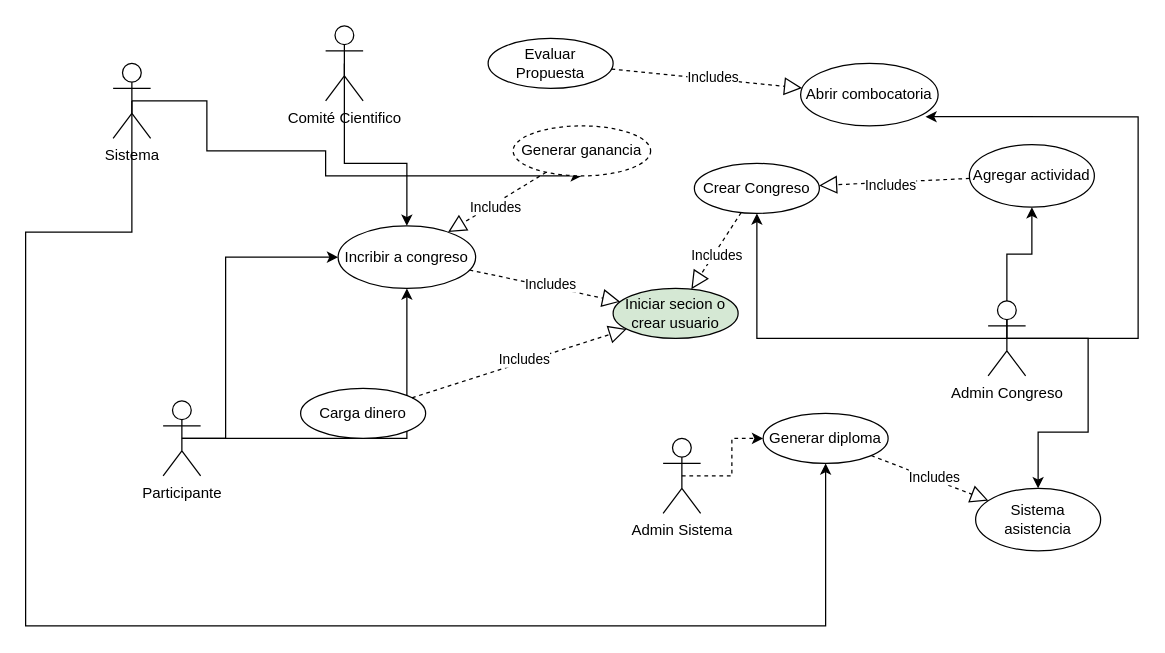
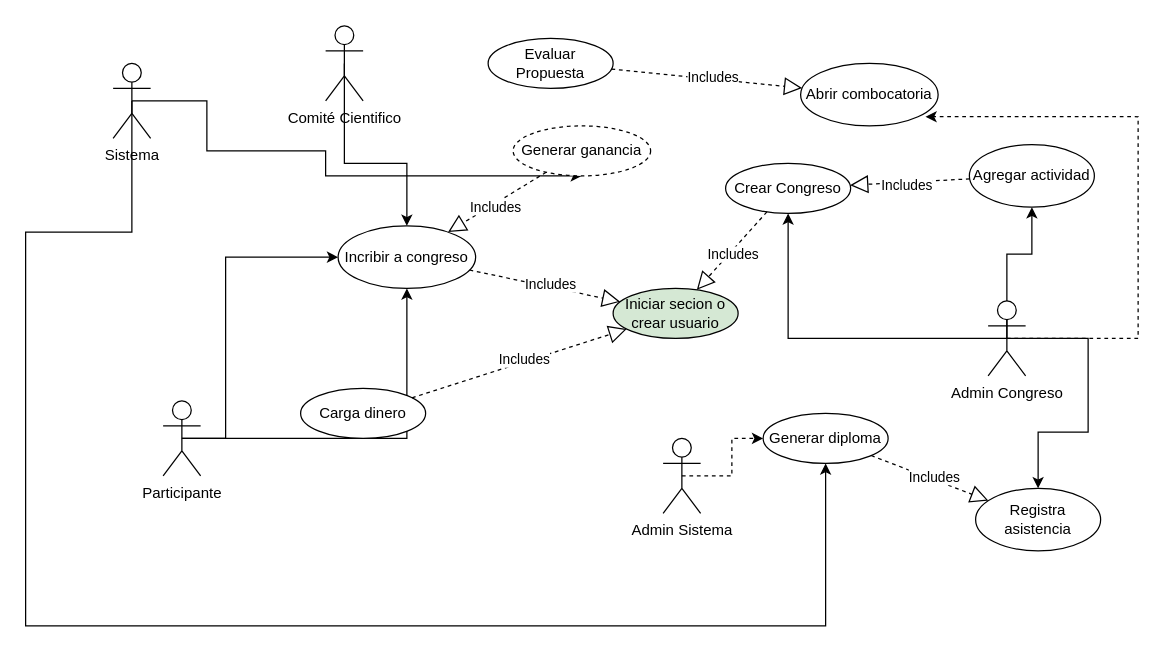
edge "Admin Congreso" -> "Abrir combocatoria": style solid -> dashed
node "Crear Congreso": moved (757, 188) -> (788, 188)
node "Sistema asistencia": label "Sistema asistencia" -> "Registra asistencia"
